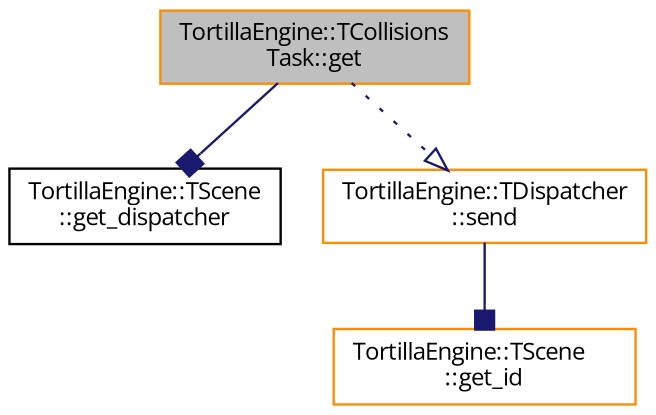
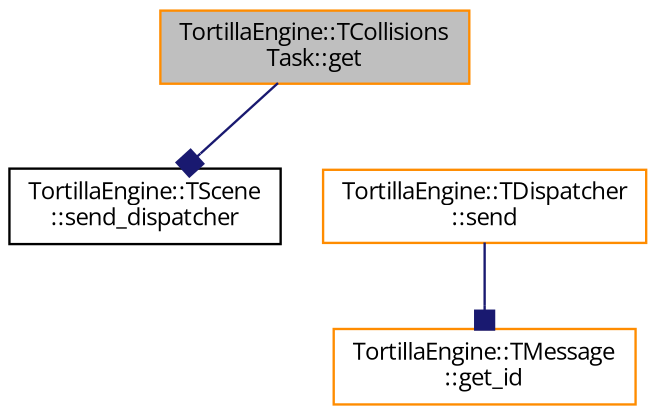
edge "TortillaEngine::TCollisions Task::get" -> "TortillaEngine::TDispatcher ::send": removed
node "TortillaEngine::TScene ::get_dispatcher": label "TortillaEngine::TScene ::get_dispatcher" -> "TortillaEngine::TScene ::send_dispatcher"
node "TortillaEngine::TScene ::get_id": label "TortillaEngine::TScene ::get_id" -> "TortillaEngine::TMessage ::get_id"
